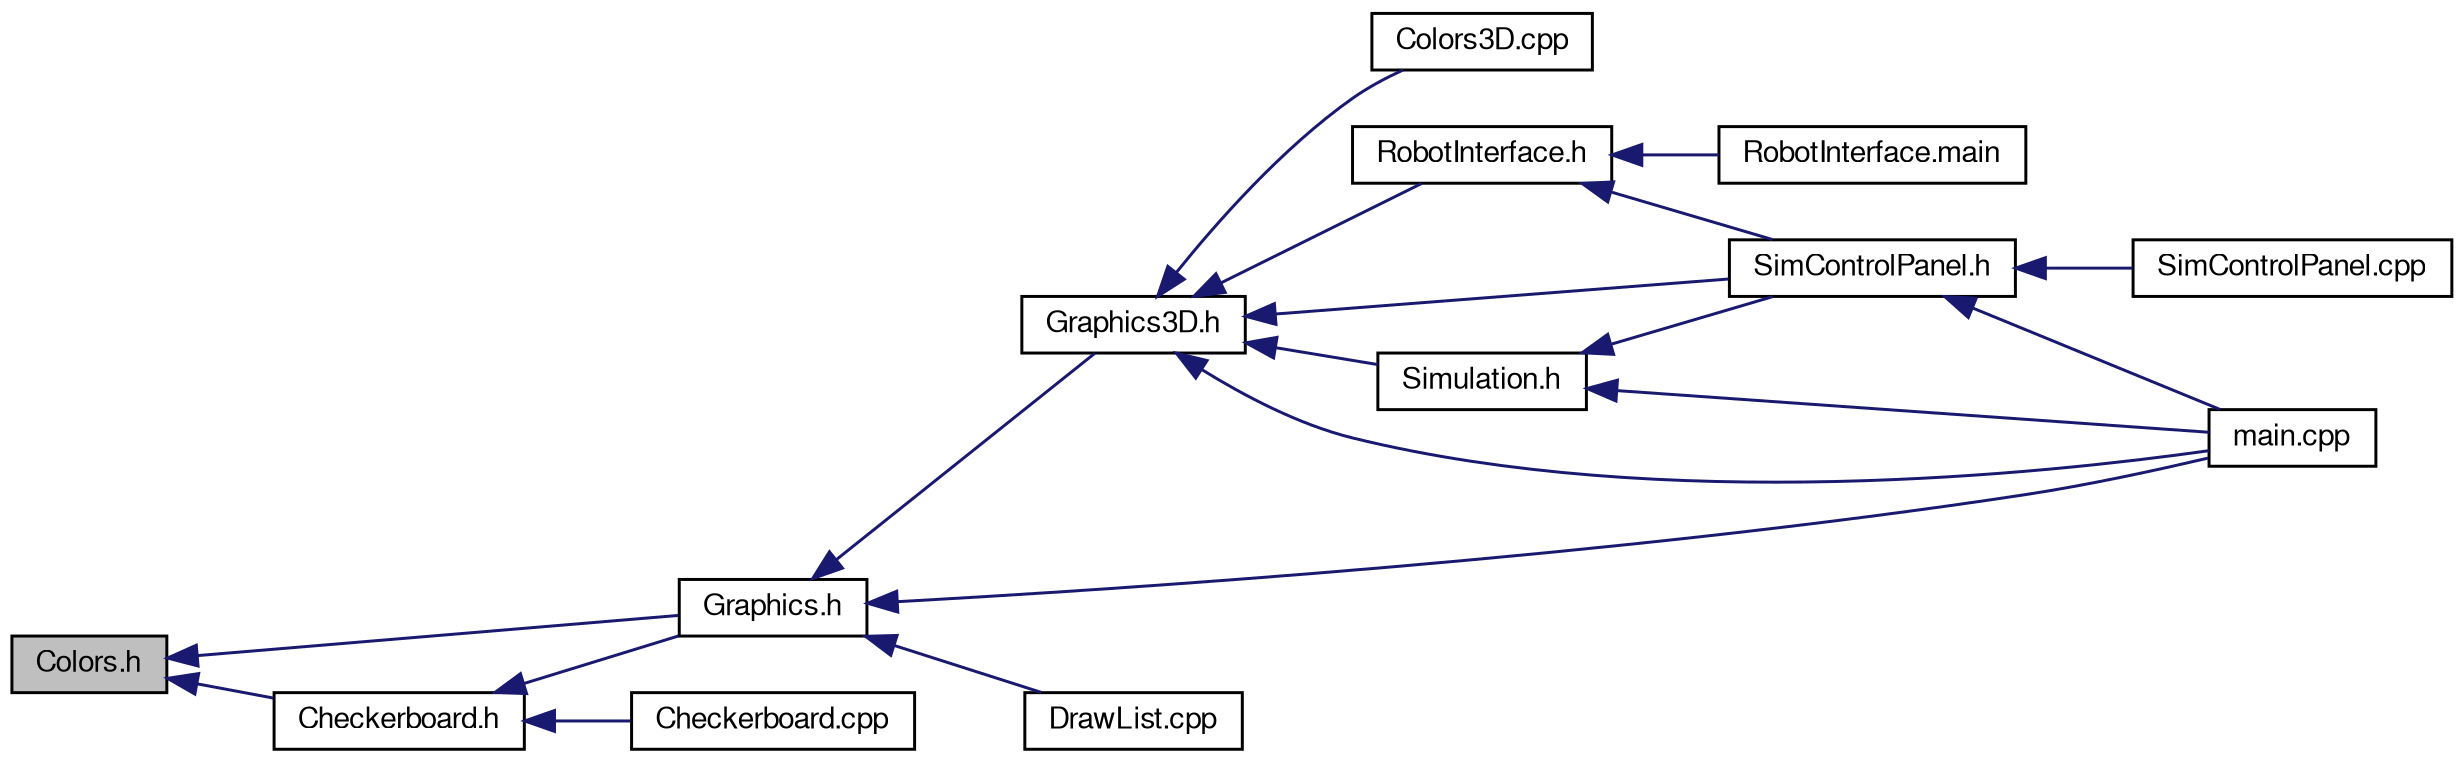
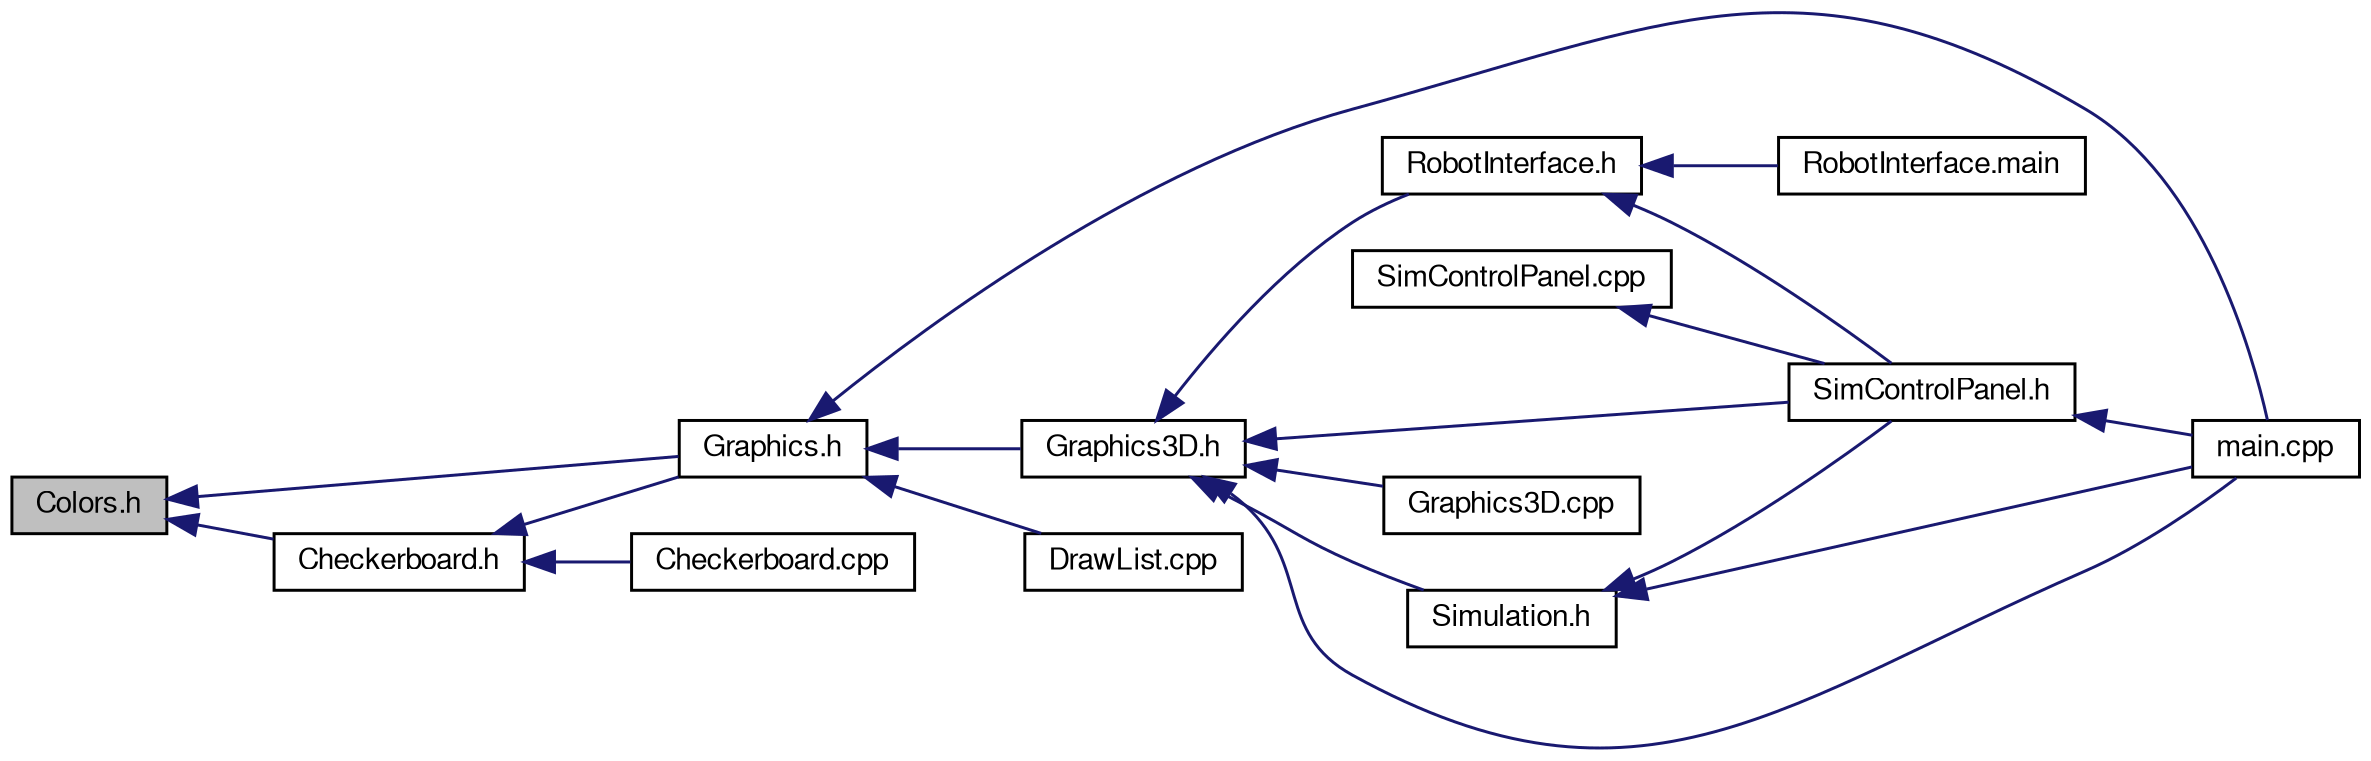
node "Colors3D.cpp": label "Colors3D.cpp" -> "Graphics3D.cpp"
edge "SimControlPanel.cpp" -> "SimControlPanel.h": reversed
